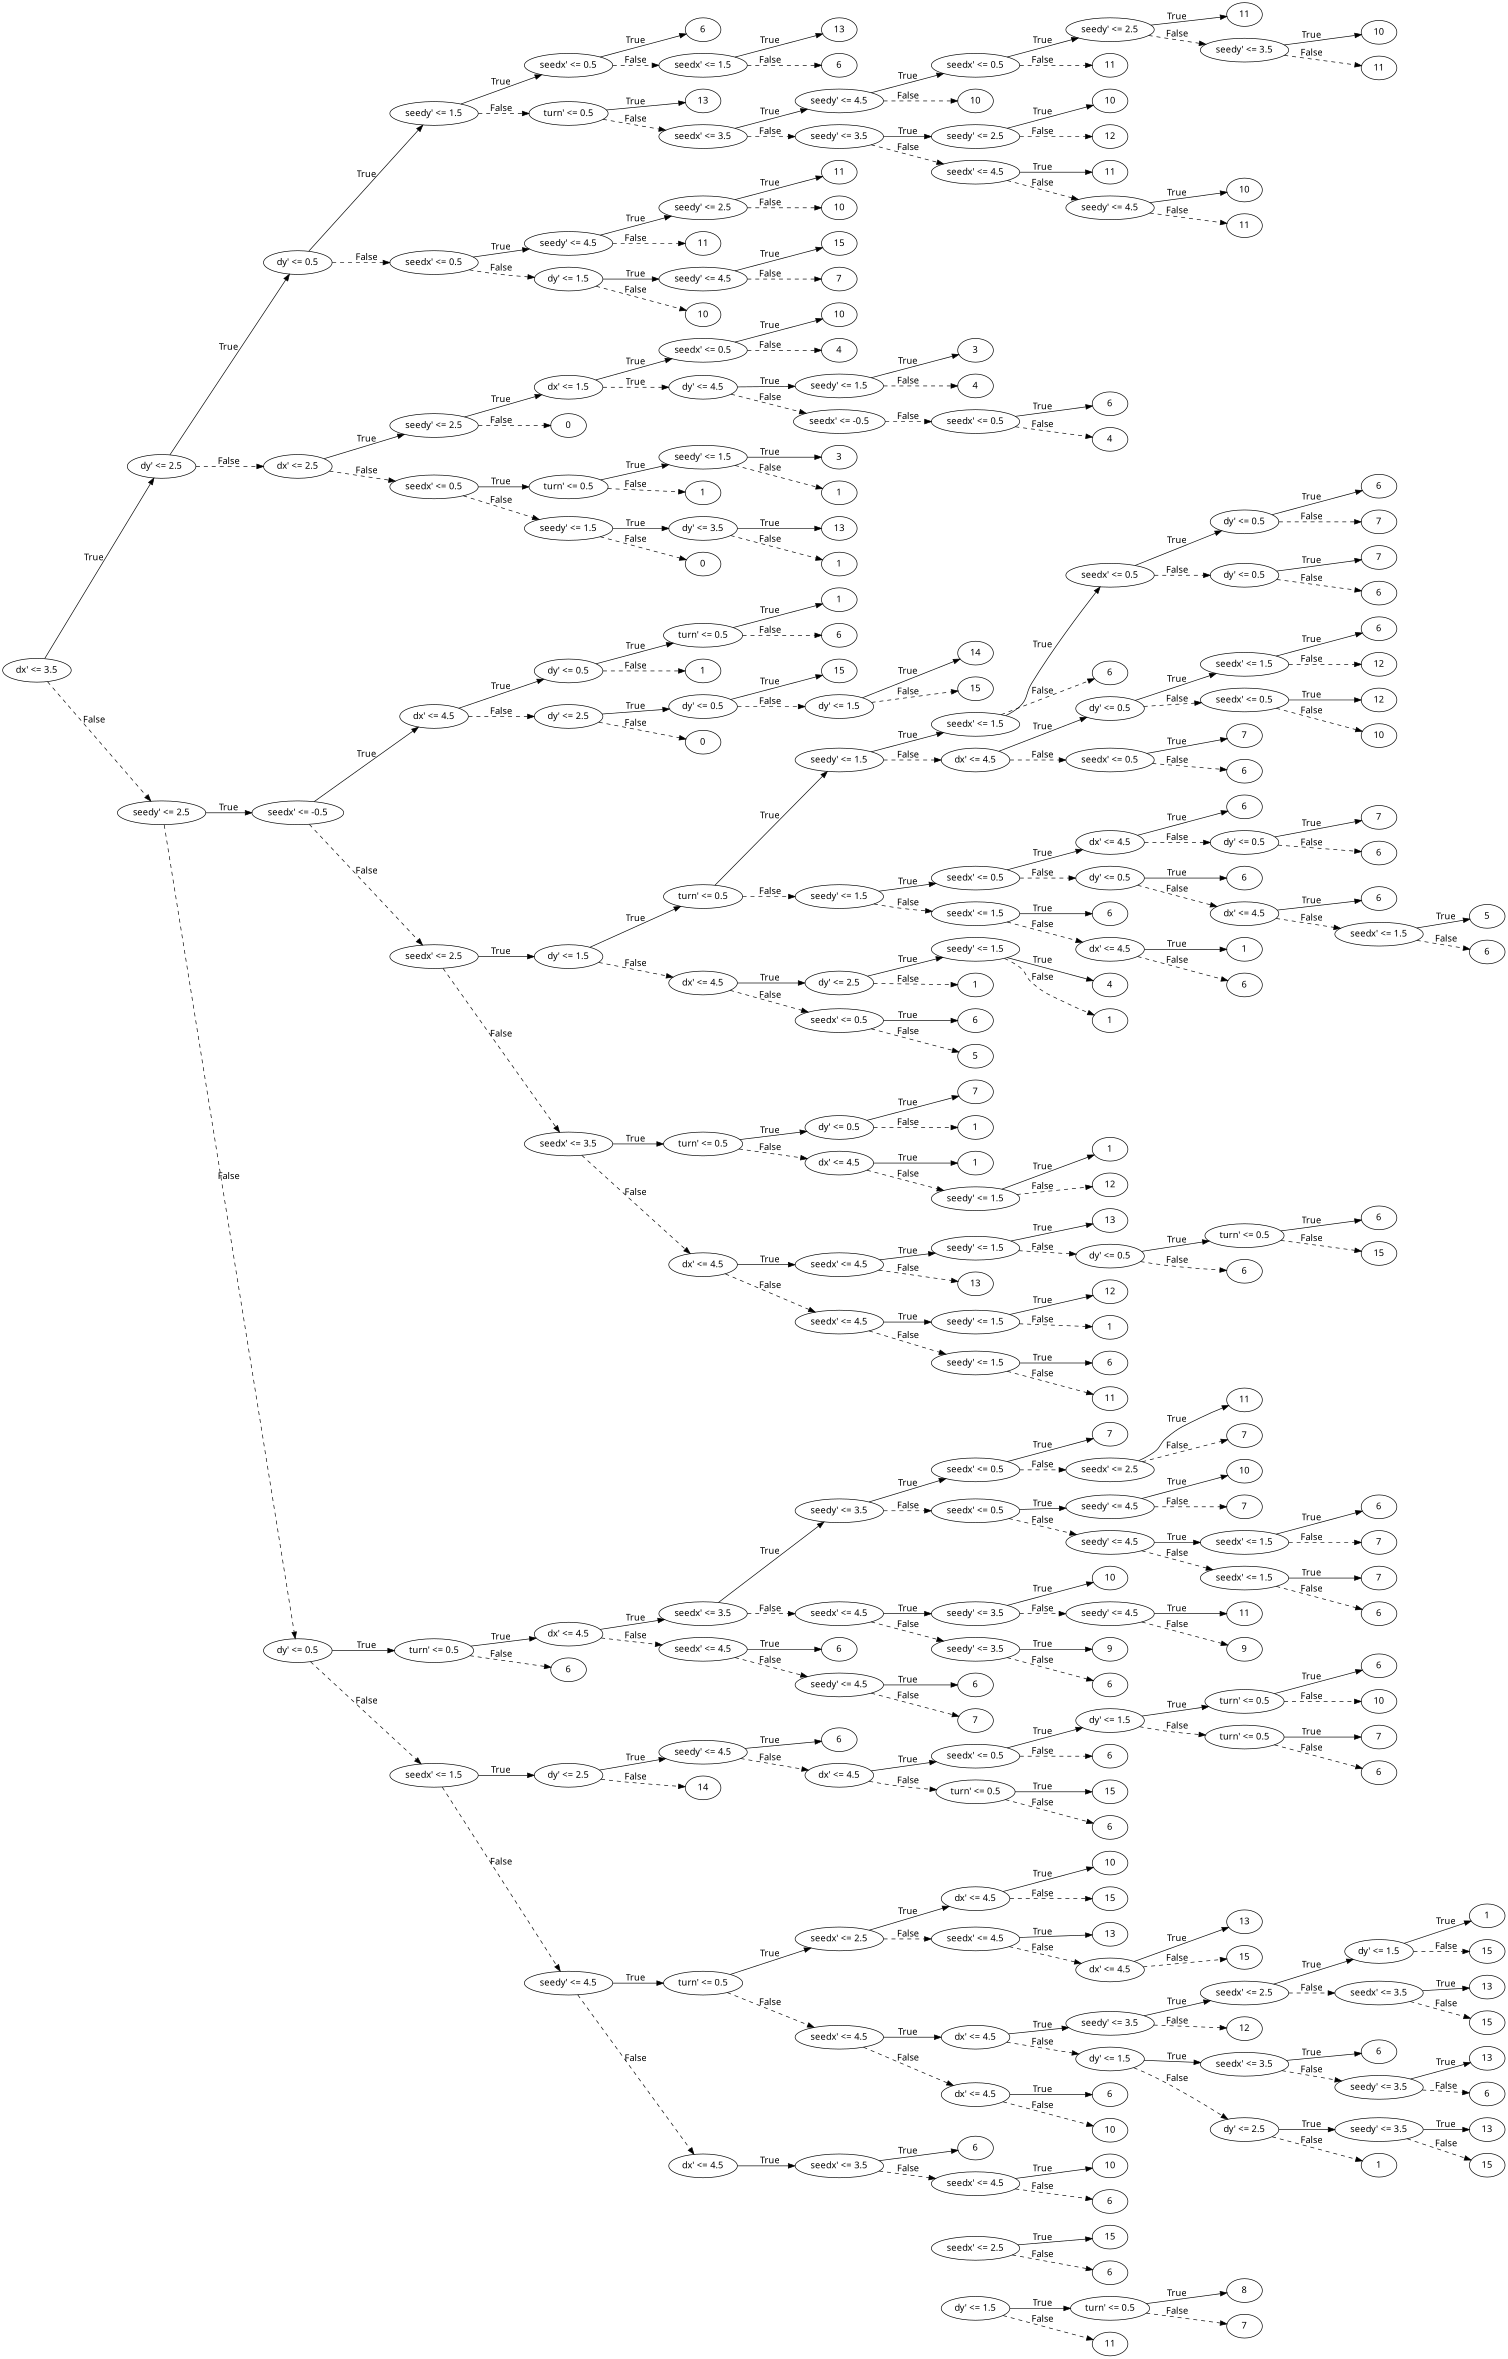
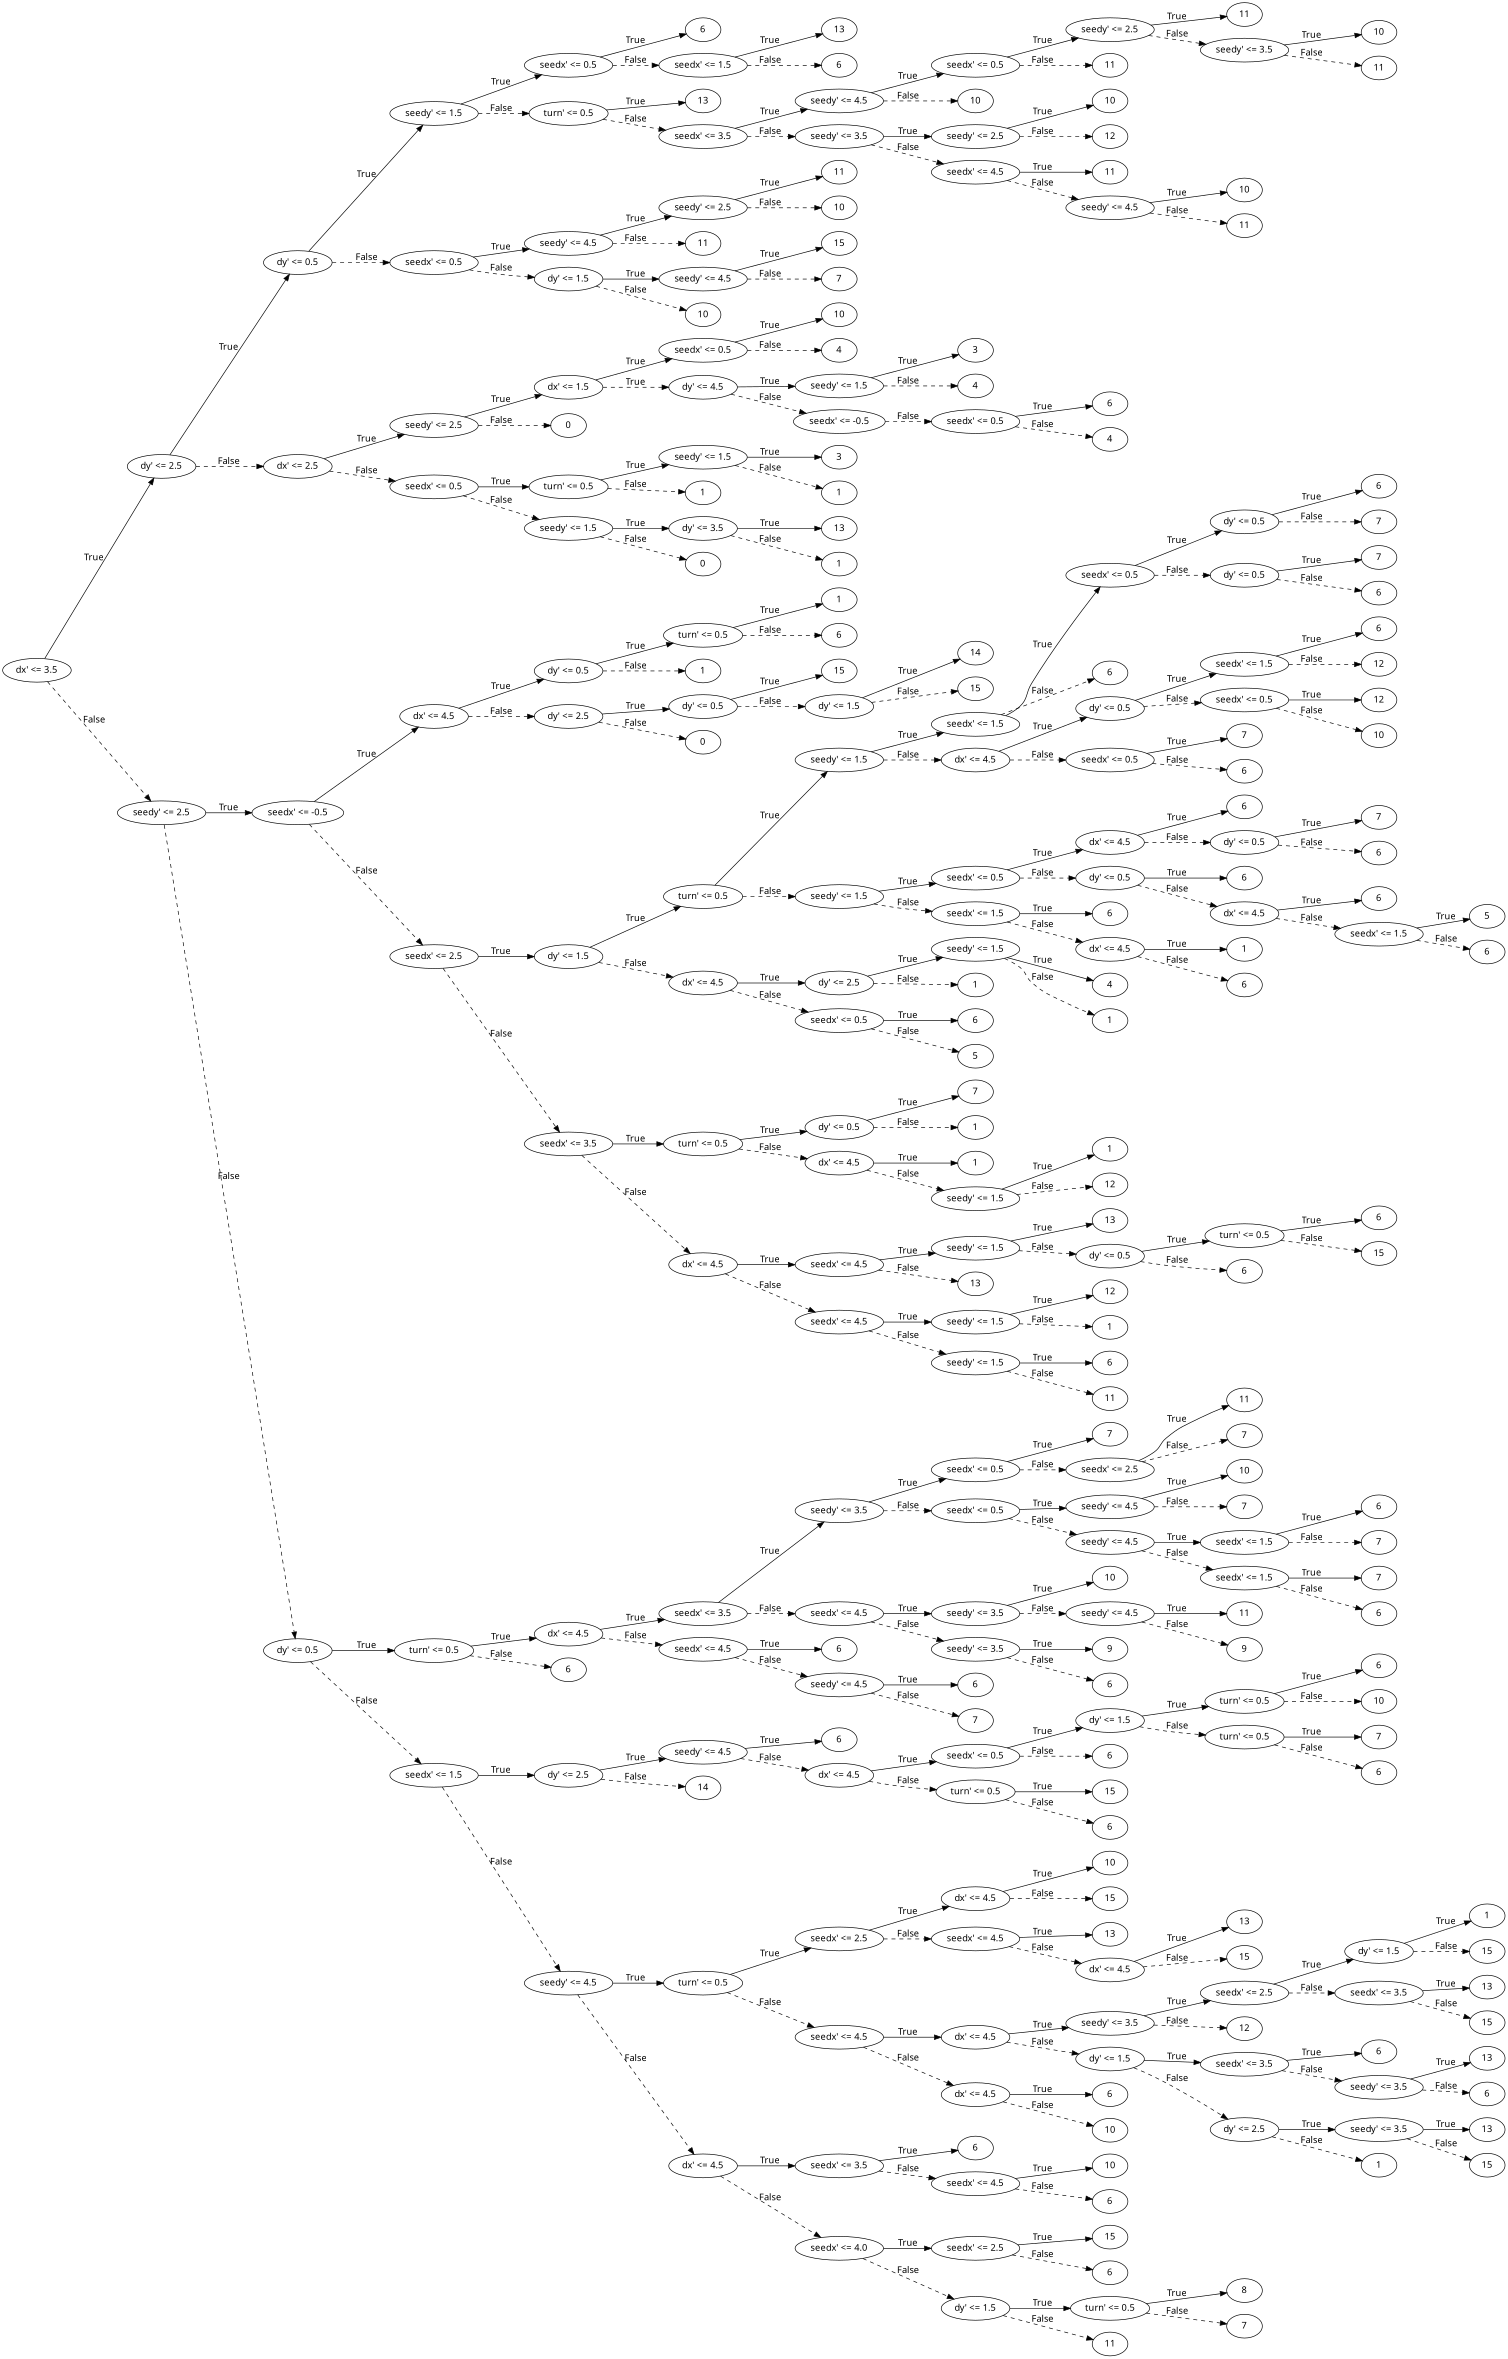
node "seedx' <= 4.0": added
